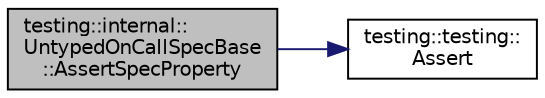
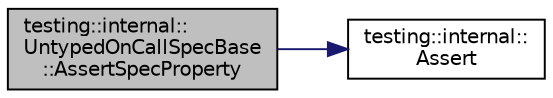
node "testing::testing:: Assert": label "testing::testing:: Assert" -> "testing::internal:: Assert"
